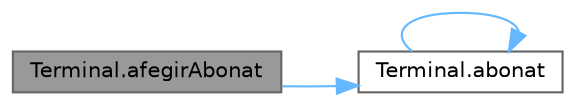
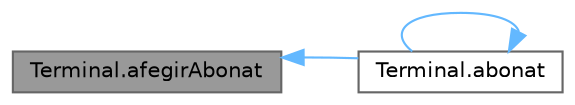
edge "Terminal.afegirAbonat" -> "Terminal.abonat": reversed
